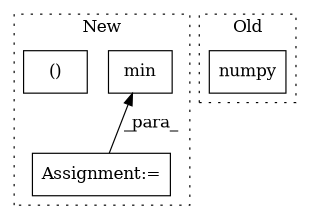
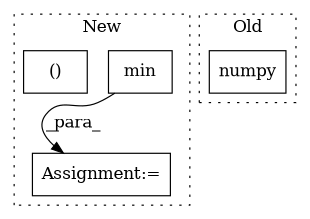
edge "Assignment:=" -> "min": reversed
